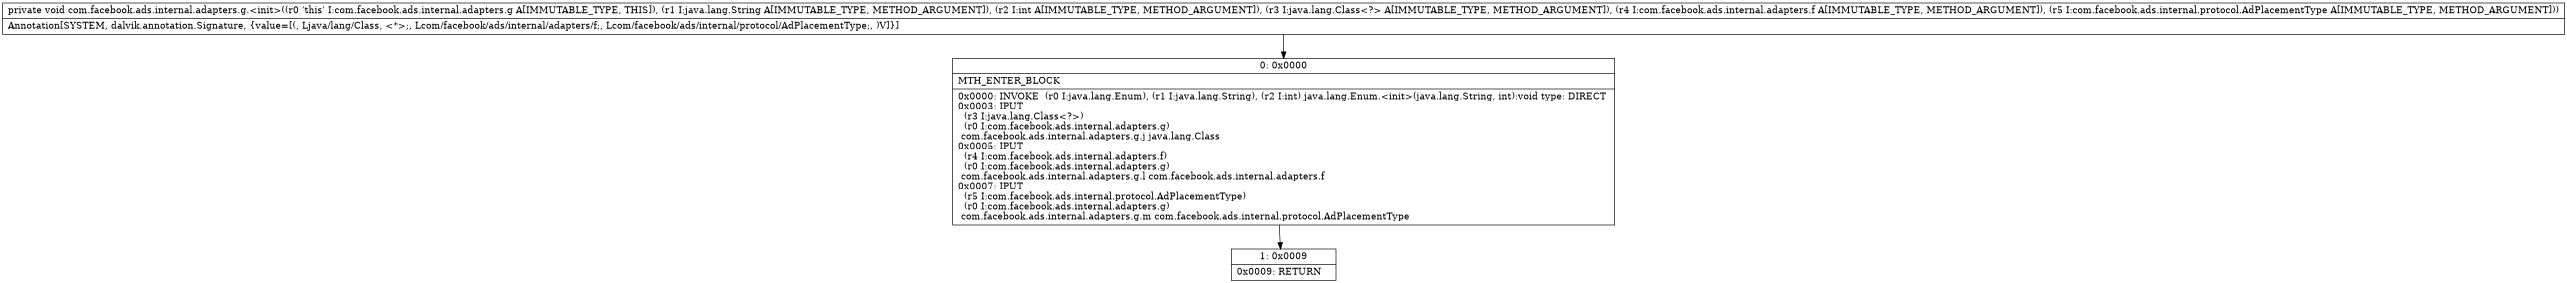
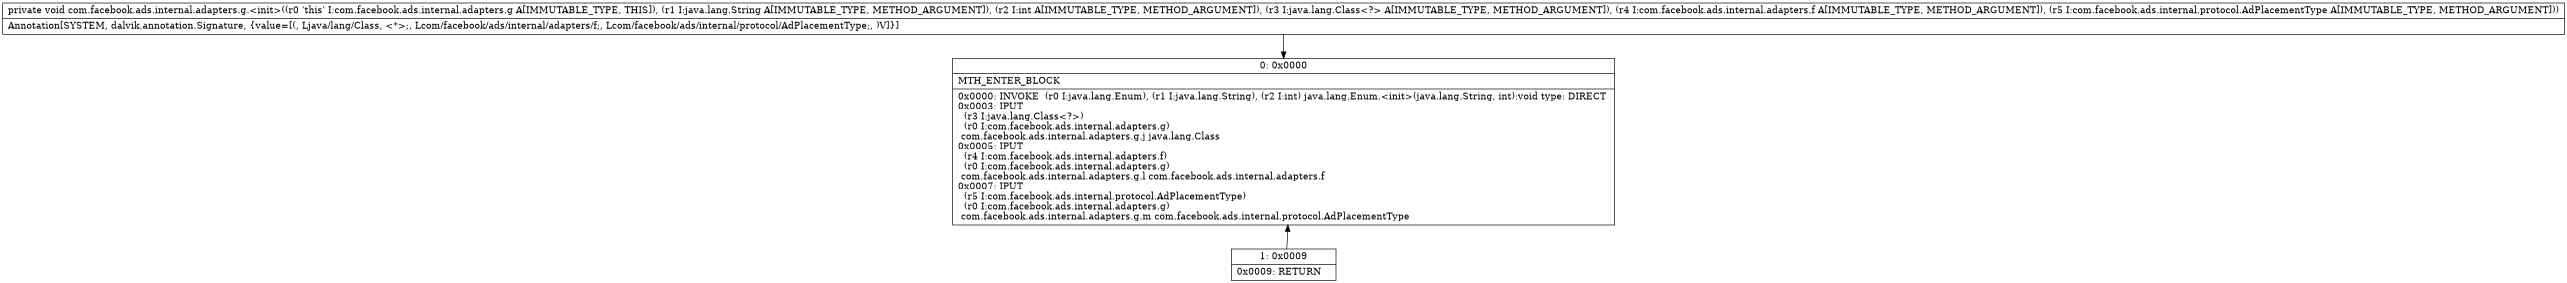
edge "0: 0x0000" -> "1: 0x0009": reversed
